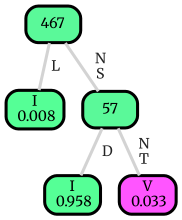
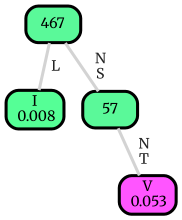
node "I 0.958": removed
node "V 0.033": label "V 0.033" -> "V 0.053"
